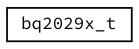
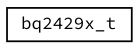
node "bq2029x_t": label "bq2029x_t" -> "bq2429x_t"
